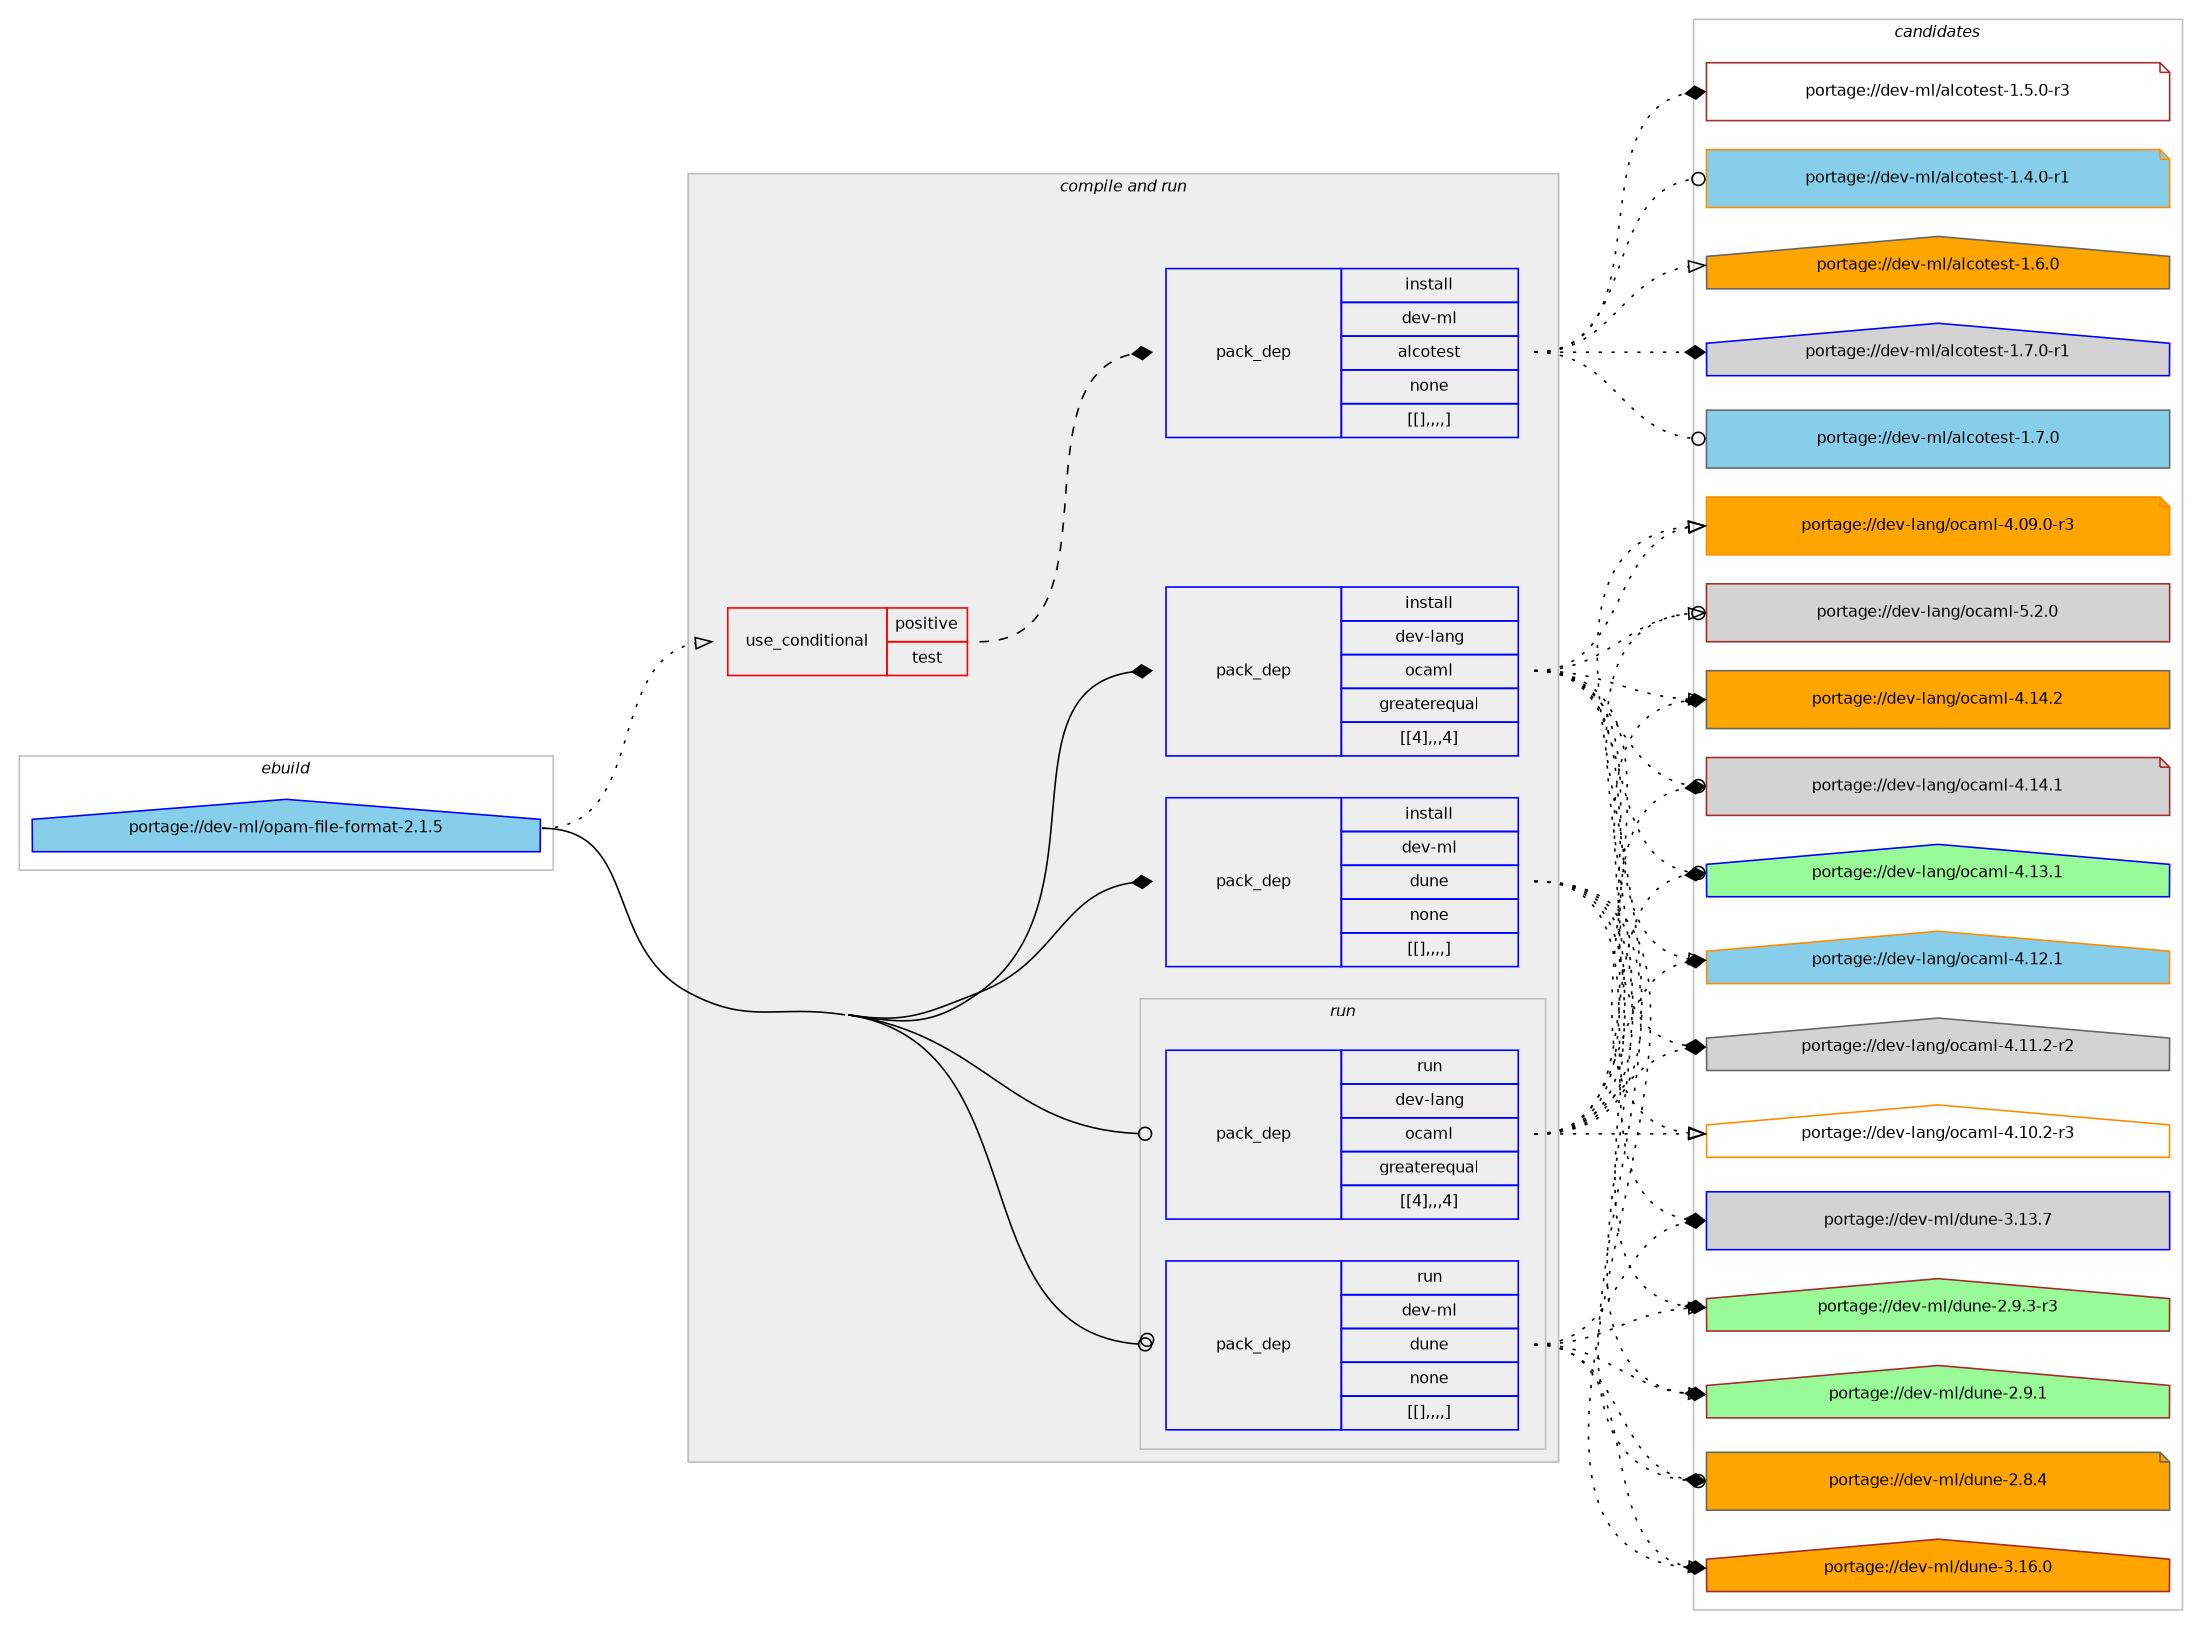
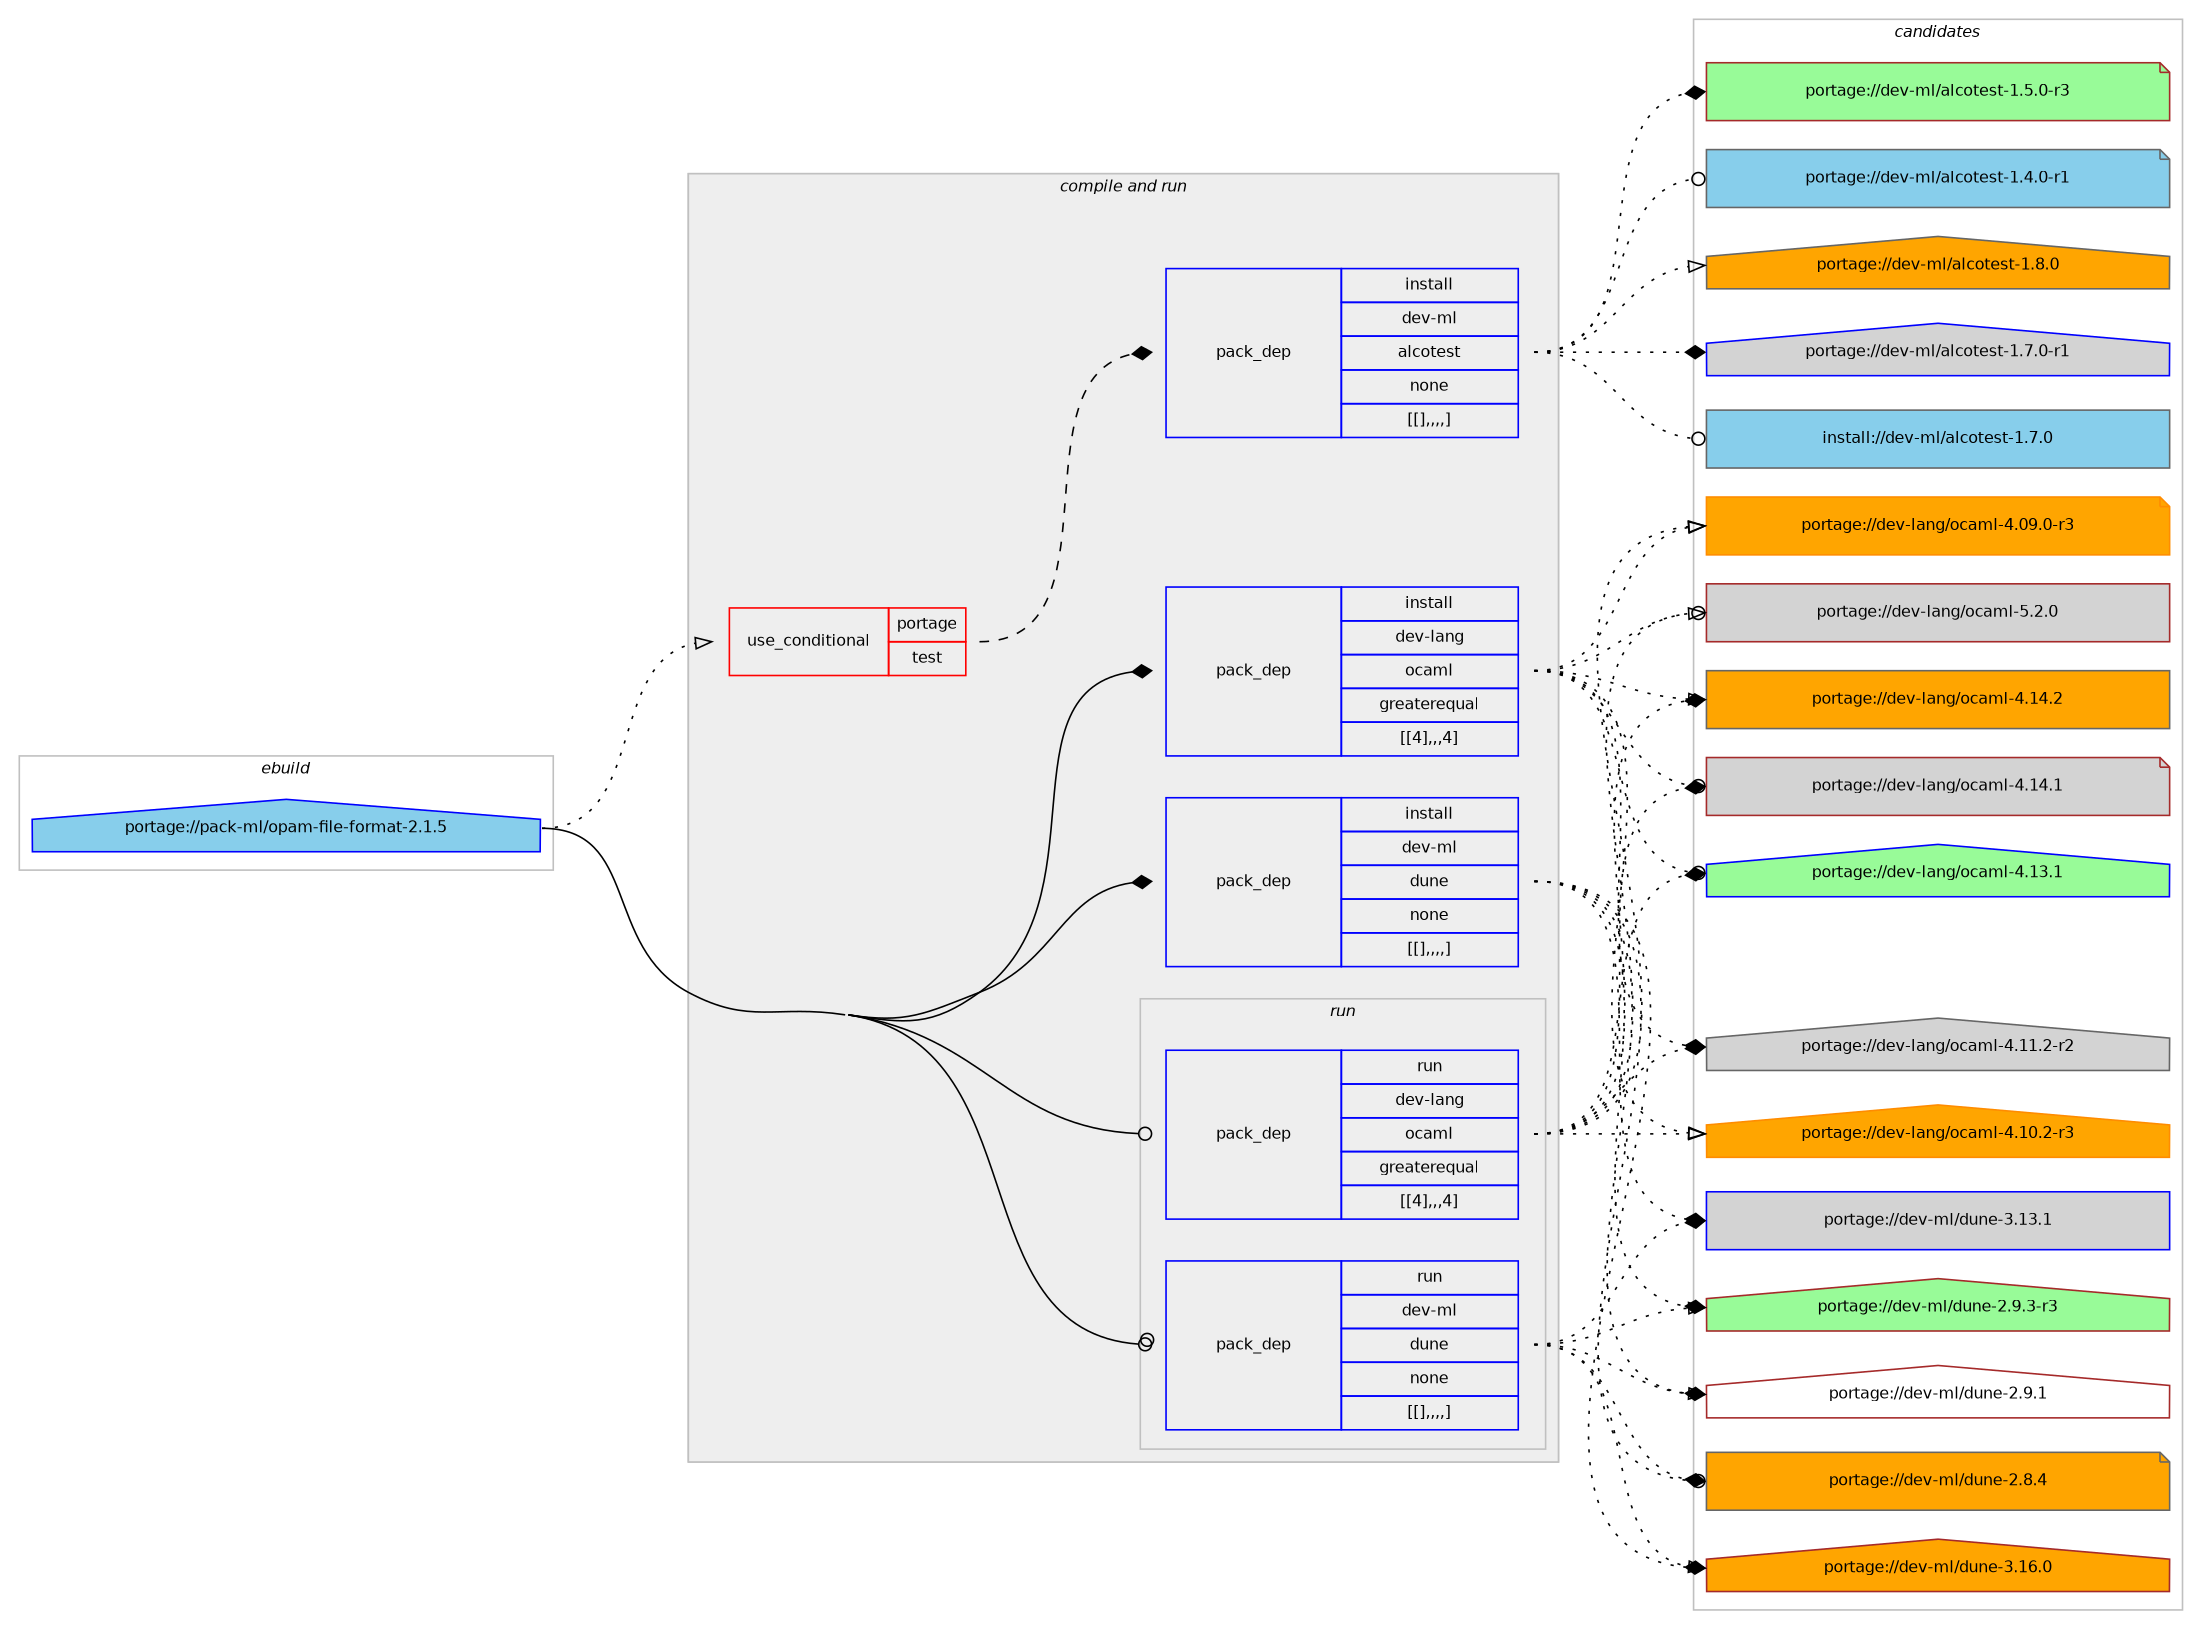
node "portage://dev-ml/alcotest-1.5.0-r3": fillcolor white -> palegreen
node "portage://dev-ml/alcotest-1.4.0-r1": color darkorange -> gray40
node "portage://dev-ml/alcotest-1.6.0": label "portage://dev-ml/alcotest-1.6.0" -> "portage://dev-ml/alcotest-1.8.0"
node "portage://dev-ml/alcotest-1.7.0": label "portage://dev-ml/alcotest-1.7.0" -> "install://dev-ml/alcotest-1.7.0"
node "use_conditional": text "positive" -> "portage"
node "portage://dev-ml/opam-file-format-2.1.5": label "portage://dev-ml/opam-file-format-2.1.5" -> "portage://pack-ml/opam-file-format-2.1.5"
node "portage://dev-lang/ocaml-4.12.1": removed
node "portage://dev-lang/ocaml-4.10.2-r3": fillcolor white -> orange
node "portage://dev-ml/dune-3.13.7": label "portage://dev-ml/dune-3.13.7" -> "portage://dev-ml/dune-3.13.1"
node "portage://dev-ml/dune-2.9.1": fillcolor palegreen -> white
